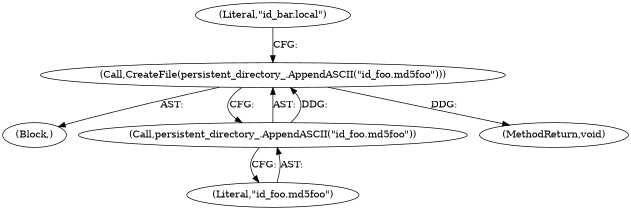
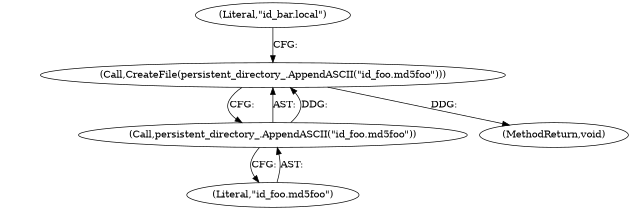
node "(Block,)": removed
